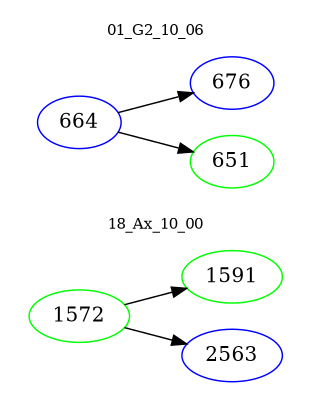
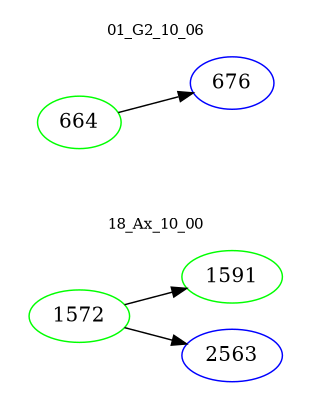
node "664": color blue -> green
node "651": removed
